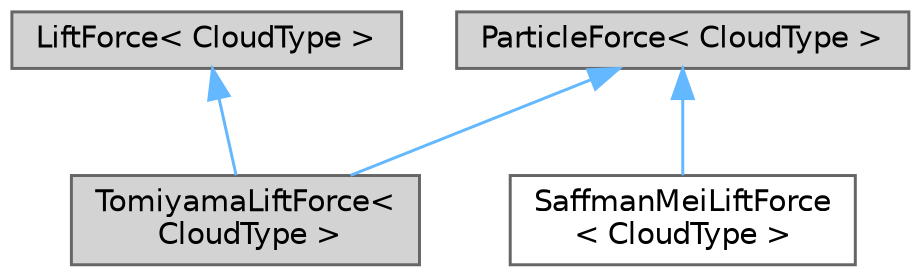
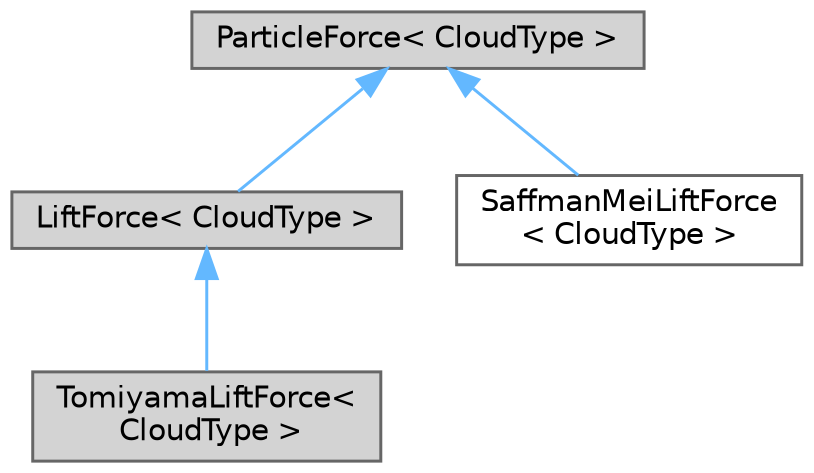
edge "TomiyamaLiftForce< CloudType >" -> "ParticleForce< CloudType >": now "LiftForce< CloudType >" -> "ParticleForce< CloudType >"
